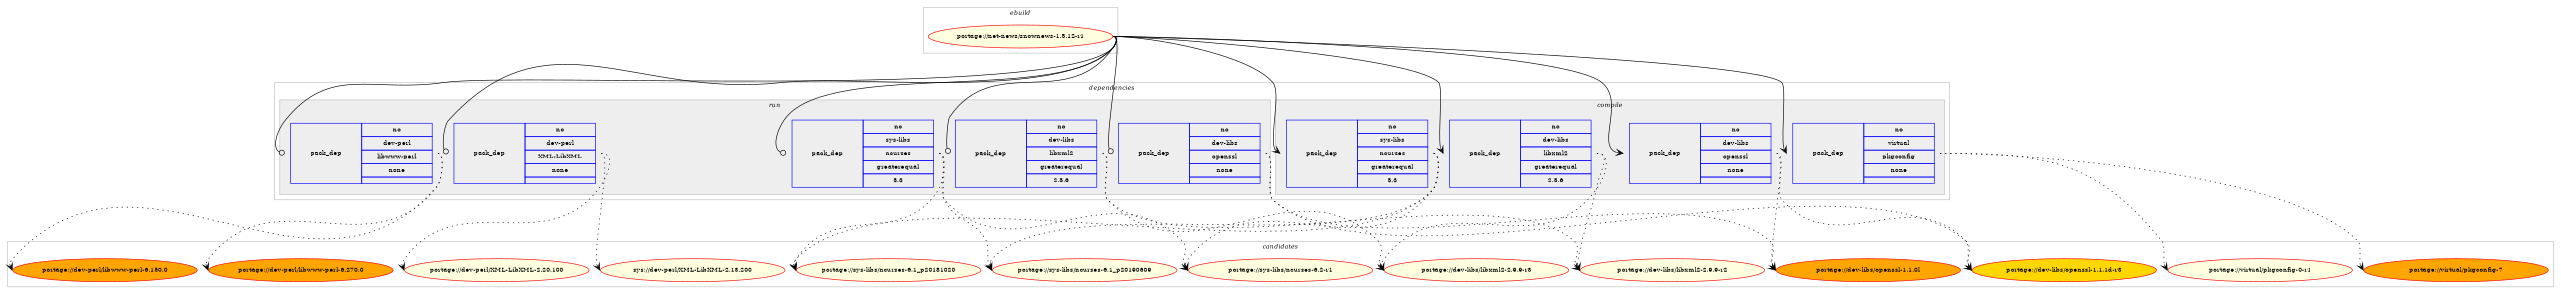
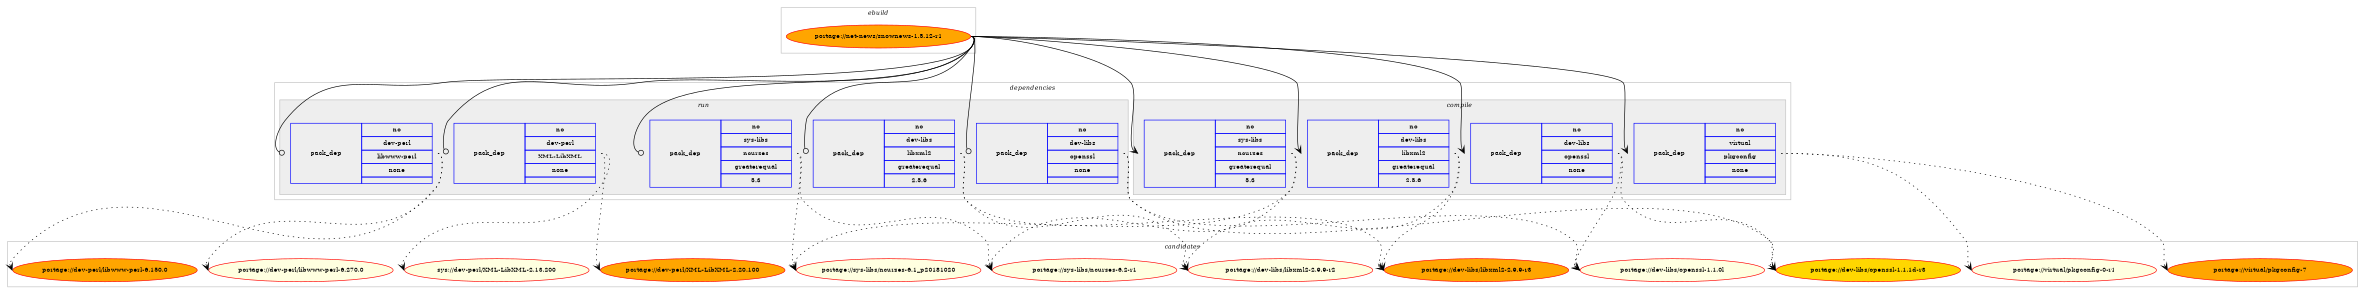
node "portage://net-news/snownews-1.5.12-r1": fillcolor lightyellow -> orange
node "portage://dev-perl/libwww-perl-6.270.0": fillcolor orange -> lightyellow
node "portage://dev-perl/XML-LibXML-2.20.100": fillcolor lightyellow -> orange
node "portage://sys-libs/ncurses-6.1_p20190609": removed
node "portage://dev-libs/libxml2-2.9.9-r3": fillcolor lightyellow -> orange
node "portage://dev-libs/openssl-1.1.0l": fillcolor orange -> lightyellow
